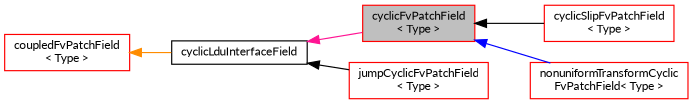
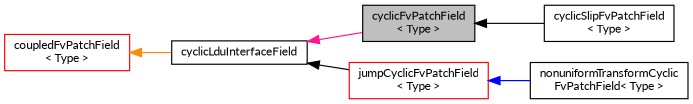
node "cyclicFvPatchField < Type >": color red -> black
node "cyclicSlipFvPatchField < Type >": color red -> black
edge "nonuniformTransformCyclic FvPatchField< Type >" -> "cyclicFvPatchField < Type >": now "nonuniformTransformCyclic FvPatchField< Type >" -> "jumpCyclicFvPatchField < Type >"
node "nonuniformTransformCyclic FvPatchField< Type >": color red -> black
